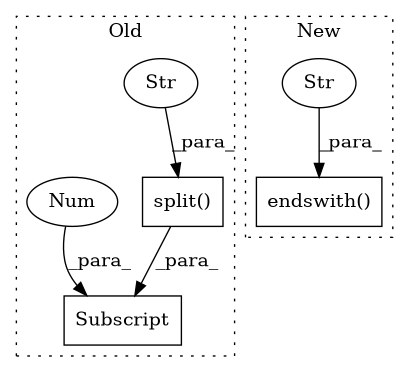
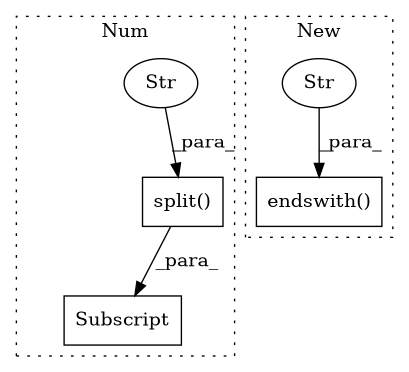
cluster "Old": label "Old" -> "Num"
node "Num": removed
